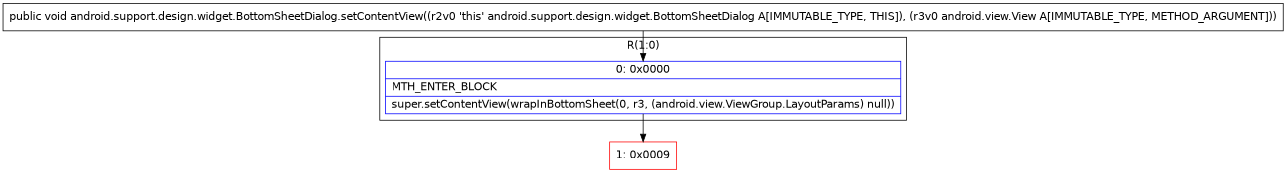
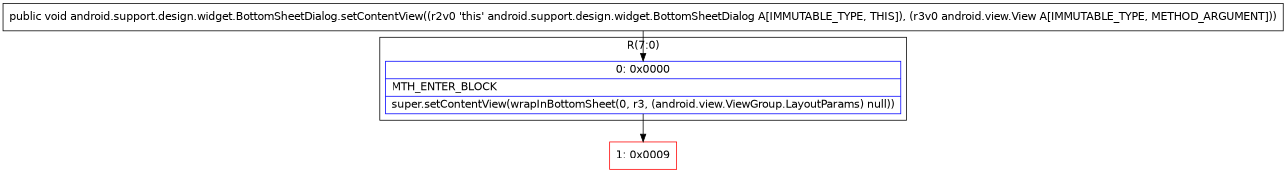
cluster "R(1:0)": label "R(1:0)" -> "R(7:0)"
